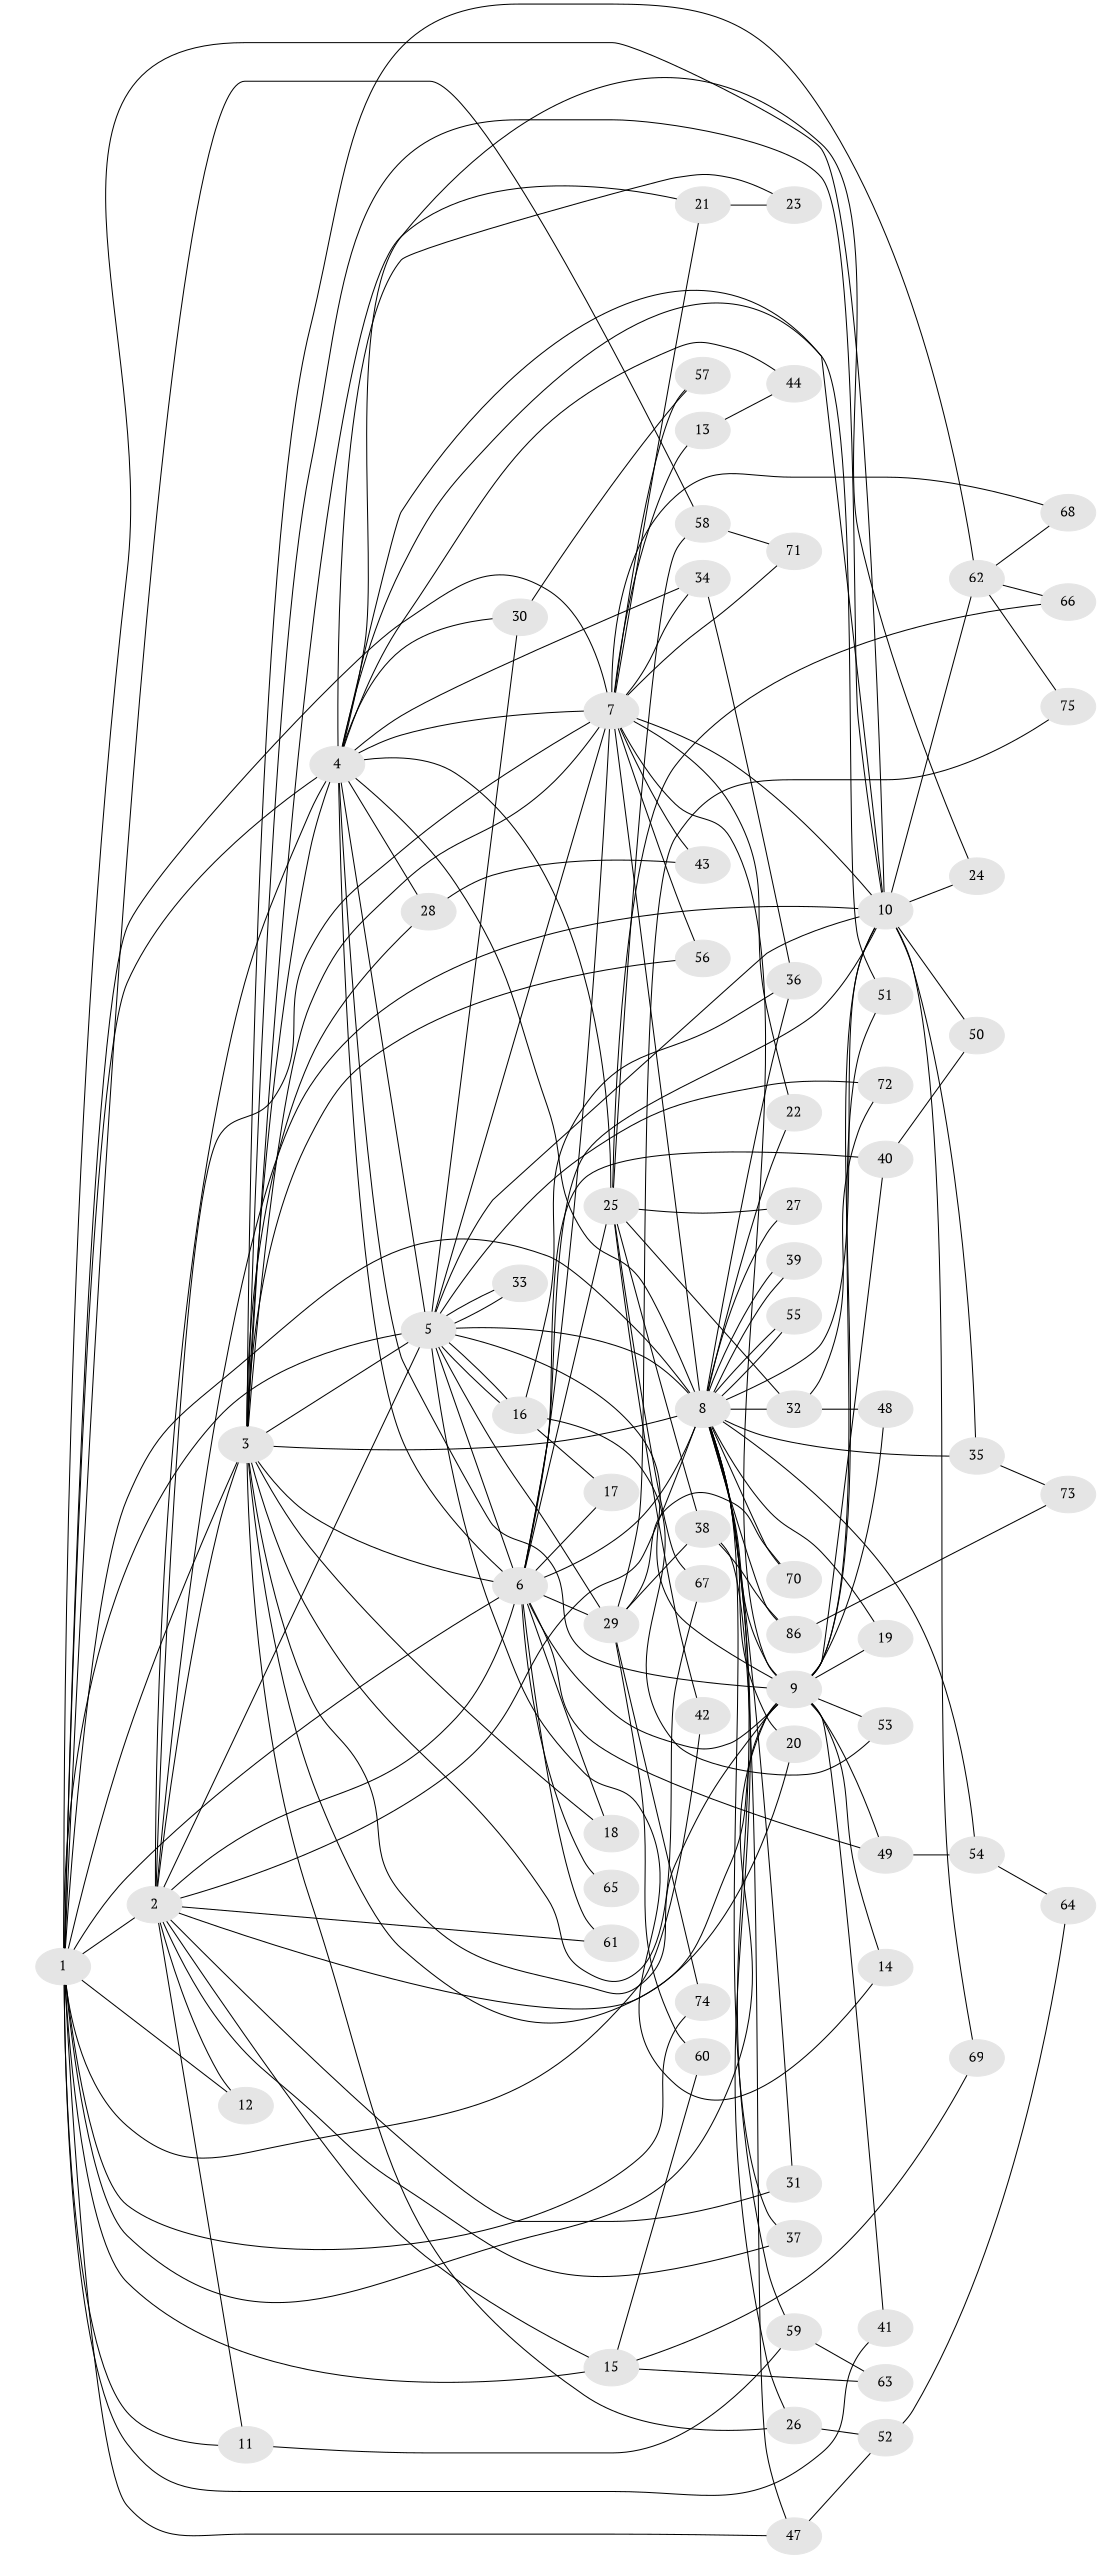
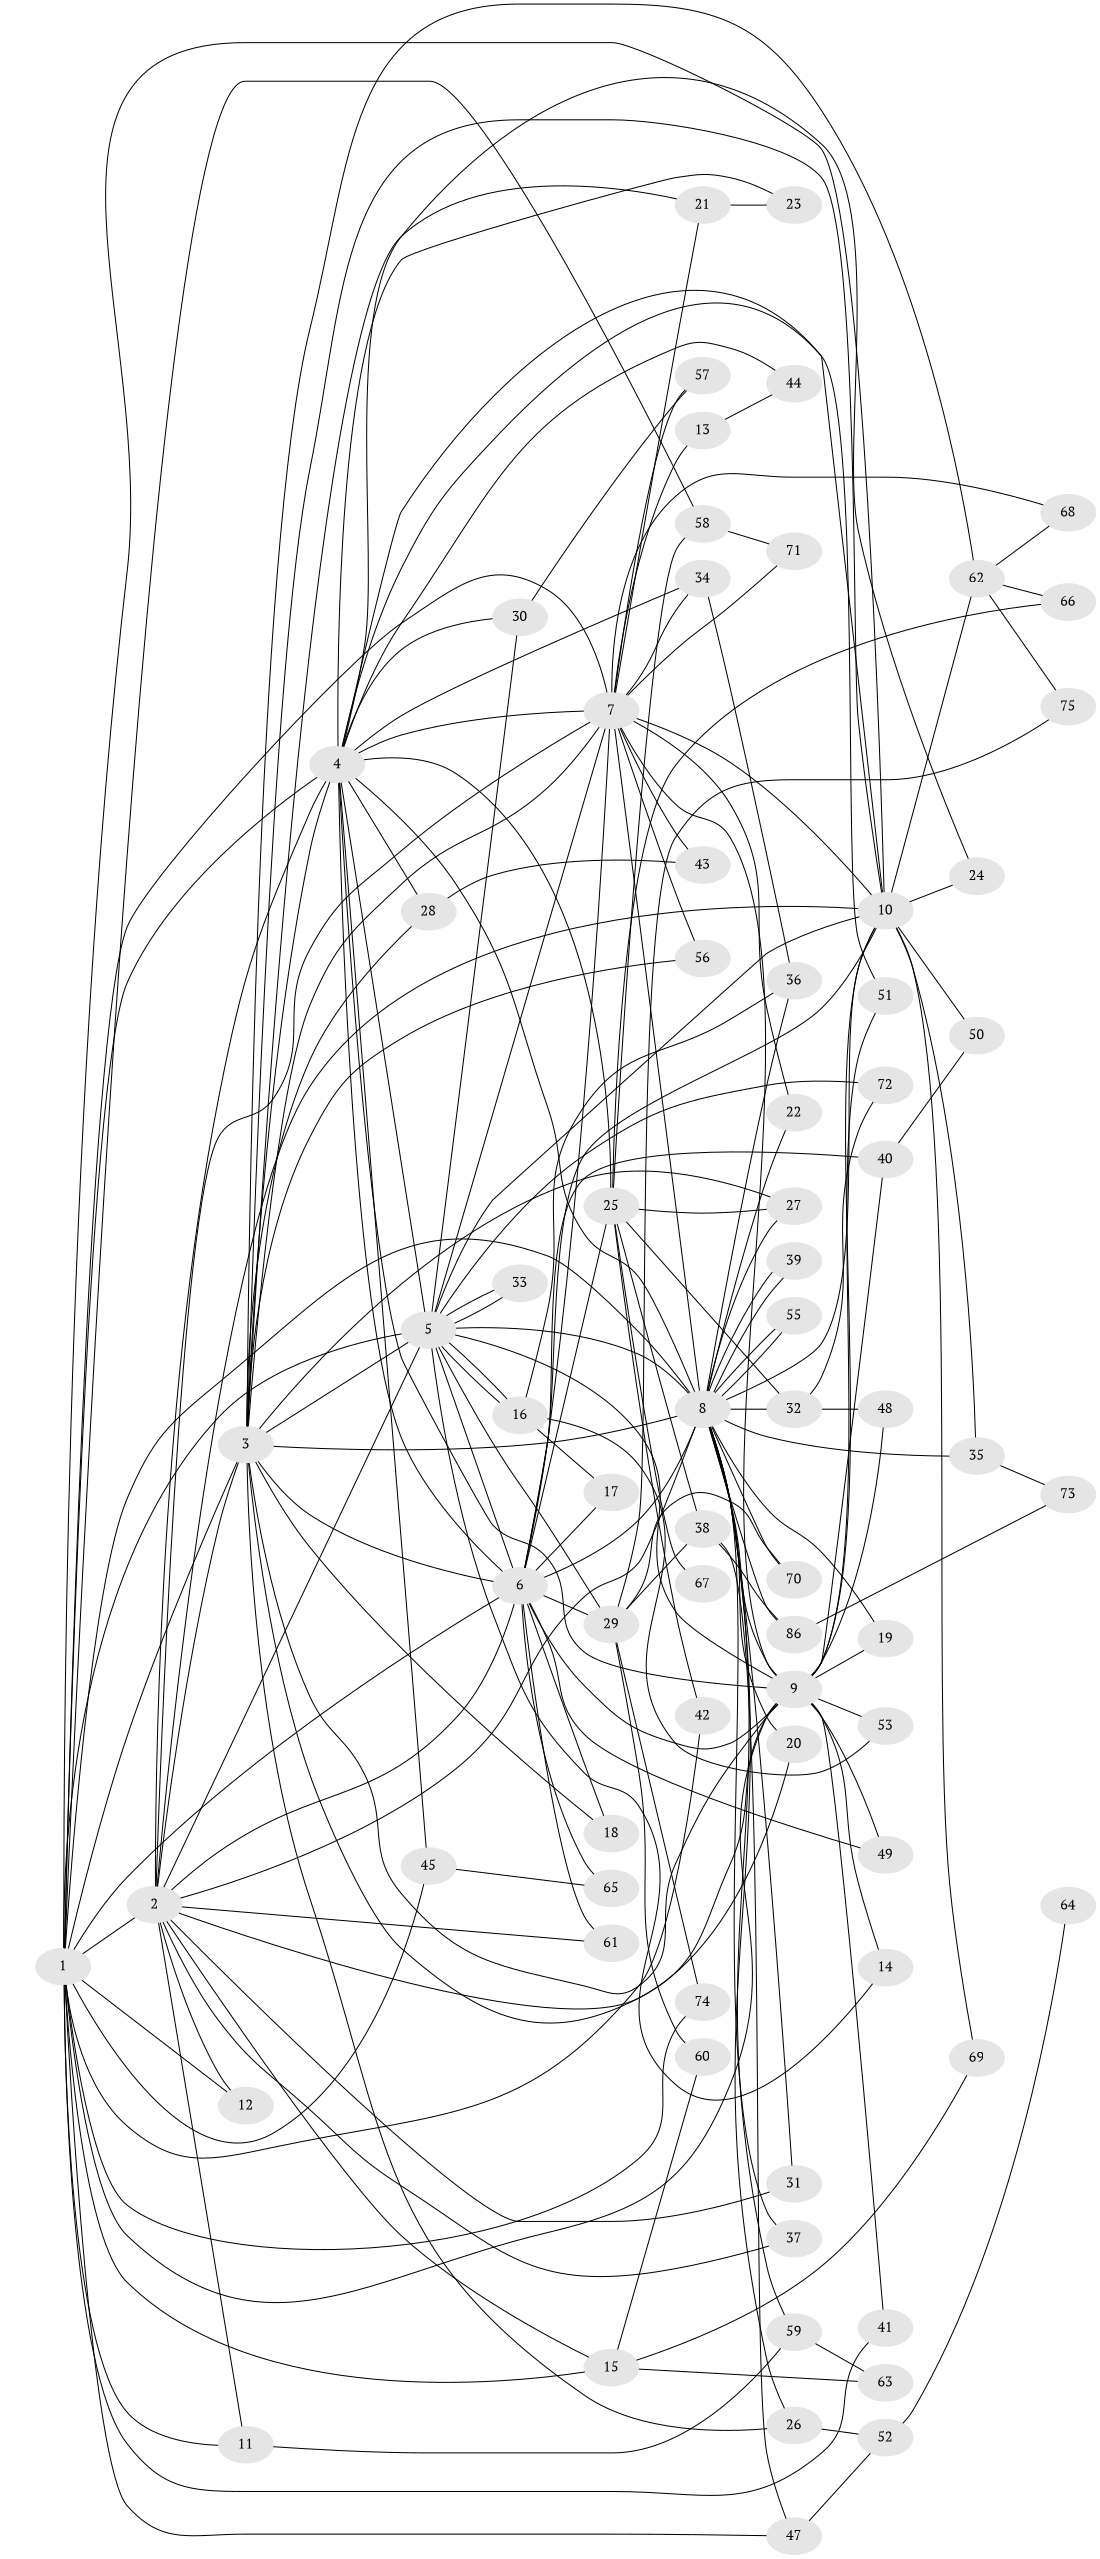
node "54": removed
node "45": added
edge "3" -- "67": now "3" -- "27"
